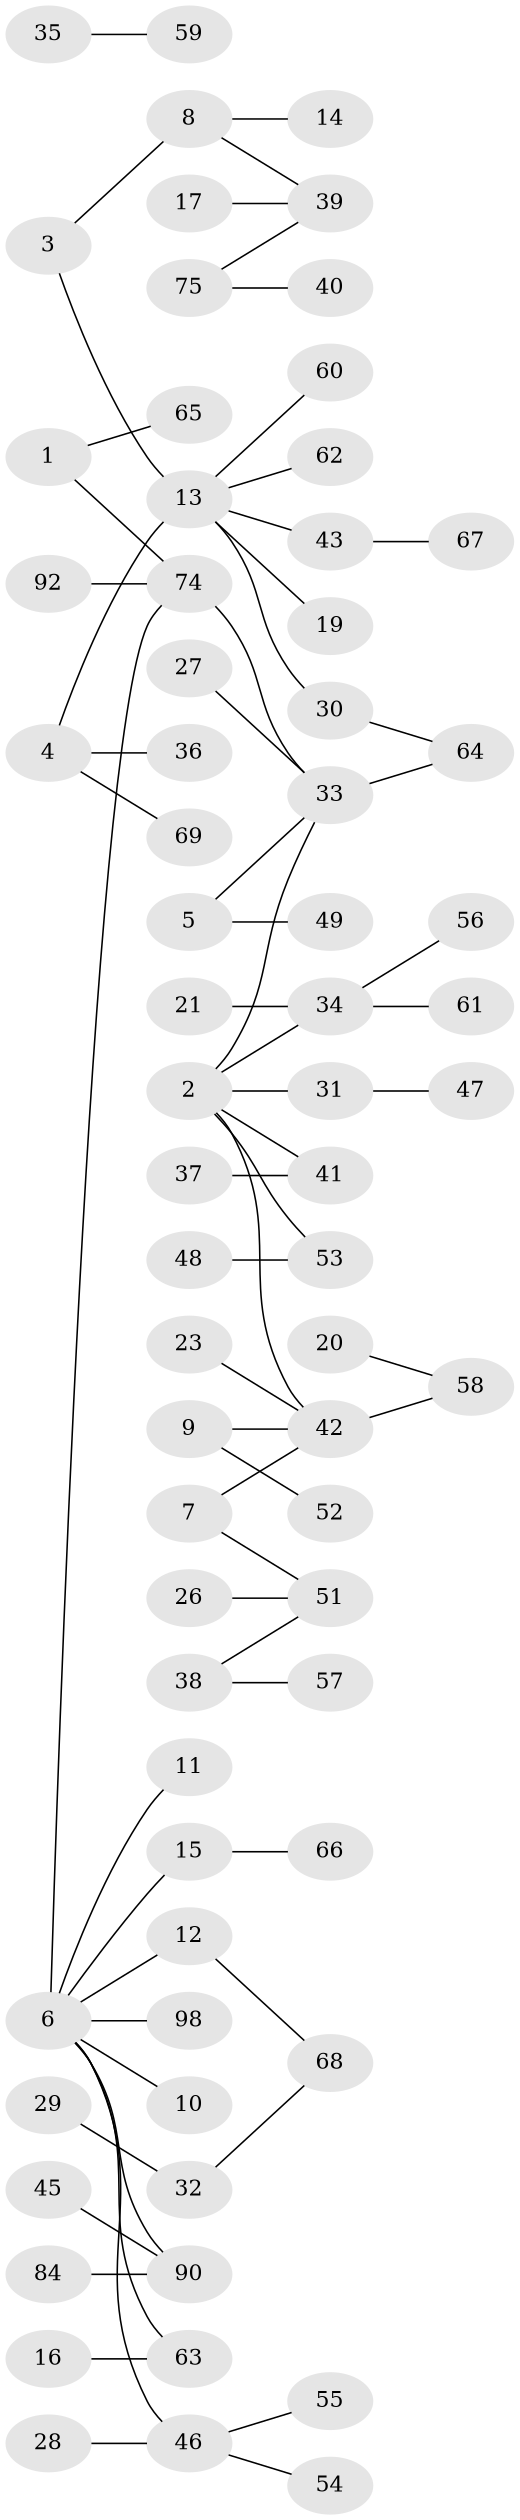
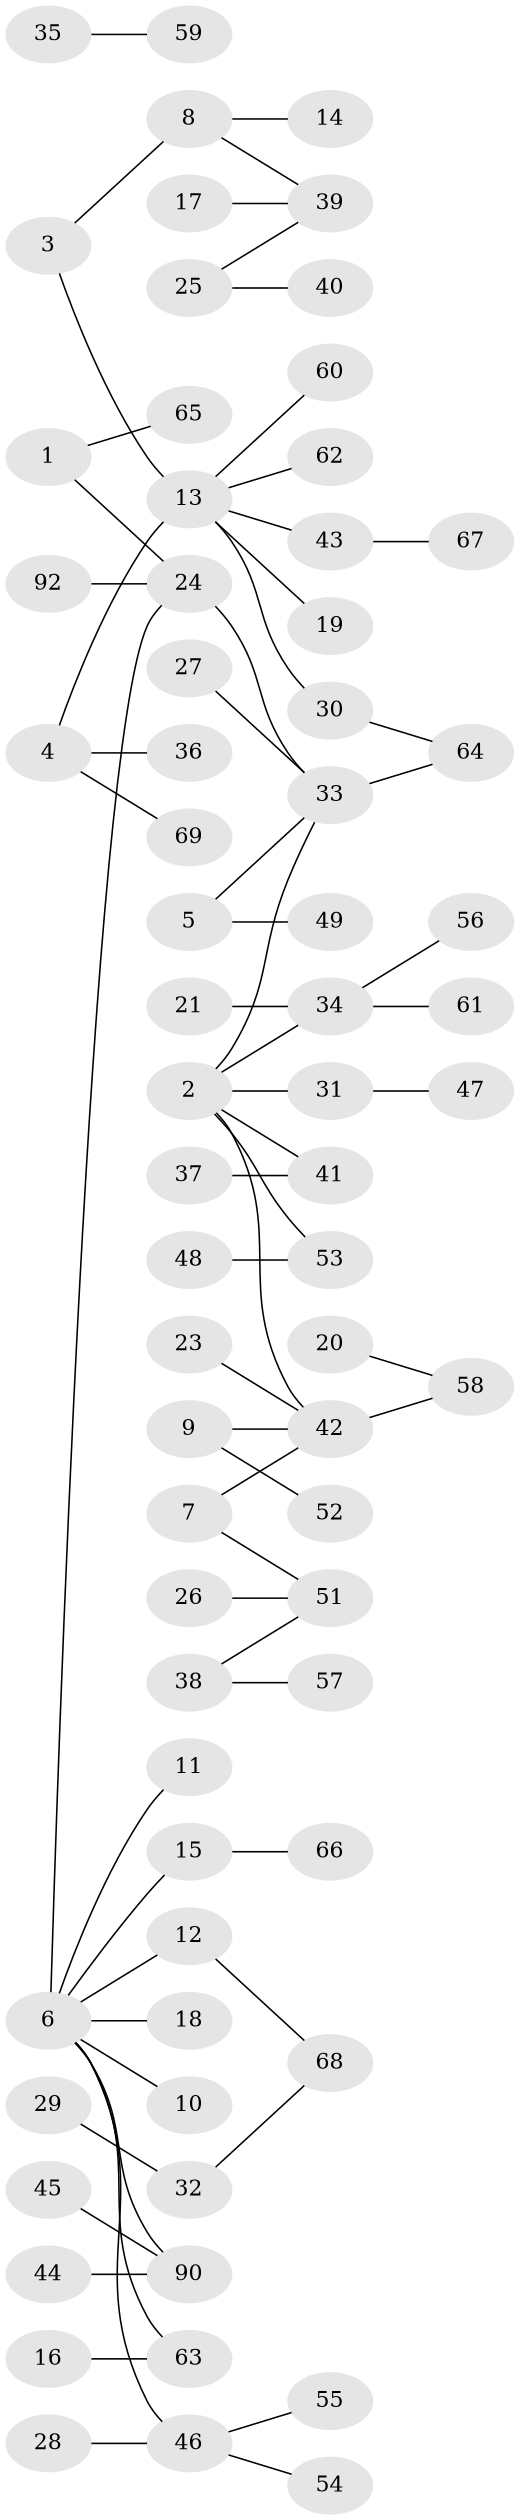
node "75": label "75" -> "25"
node "74": label "74" -> "24"
node "98": label "98" -> "18"
node "84": label "84" -> "44"
